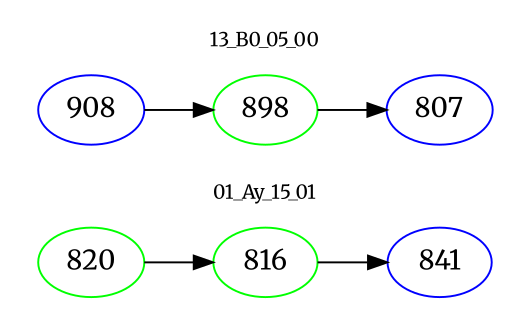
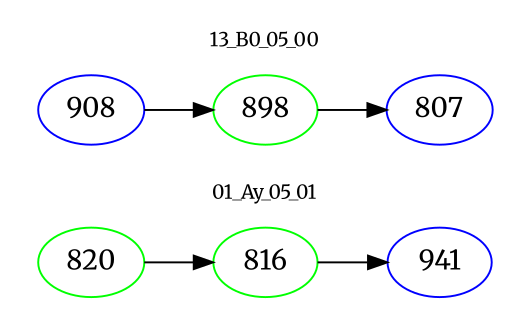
cluster "01_Ay_15_01": label "01_Ay_15_01" -> "01_Ay_05_01"
node "841": label "841" -> "941"
